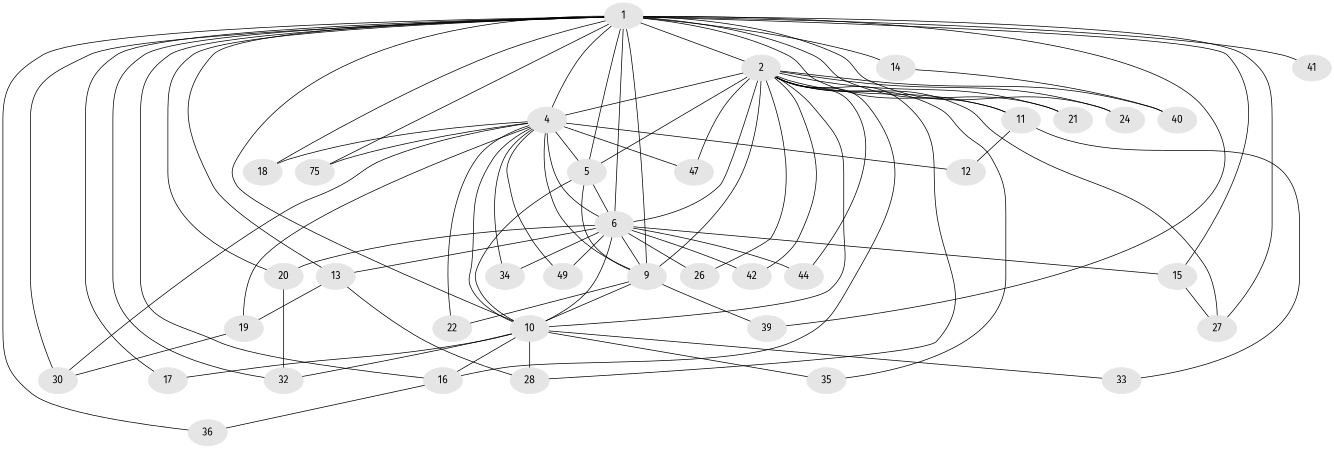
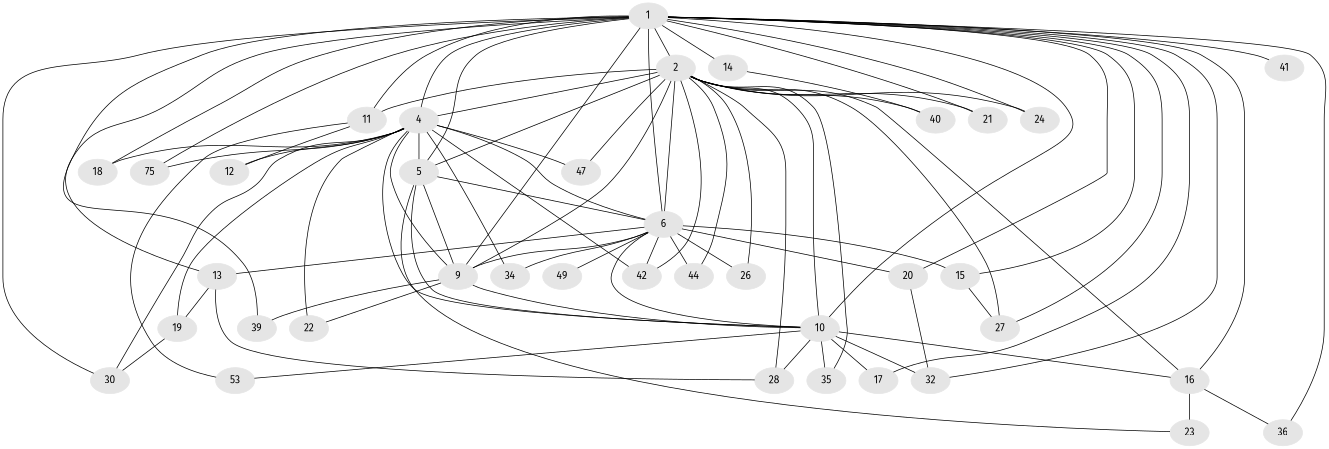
edge "4" -- "49": now "4" -- "42"
node "33": label "33" -> "53"
node "23": added
